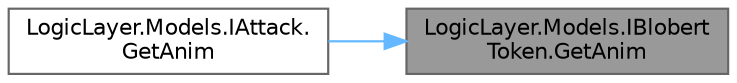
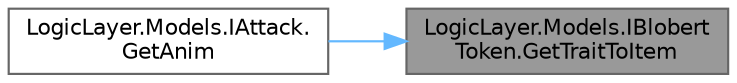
node "LogicLayer.Models.IBlobert Token.GetAnim": label "LogicLayer.Models.IBlobert Token.GetAnim" -> "LogicLayer.Models.IBlobert Token.GetTraitToItem"
